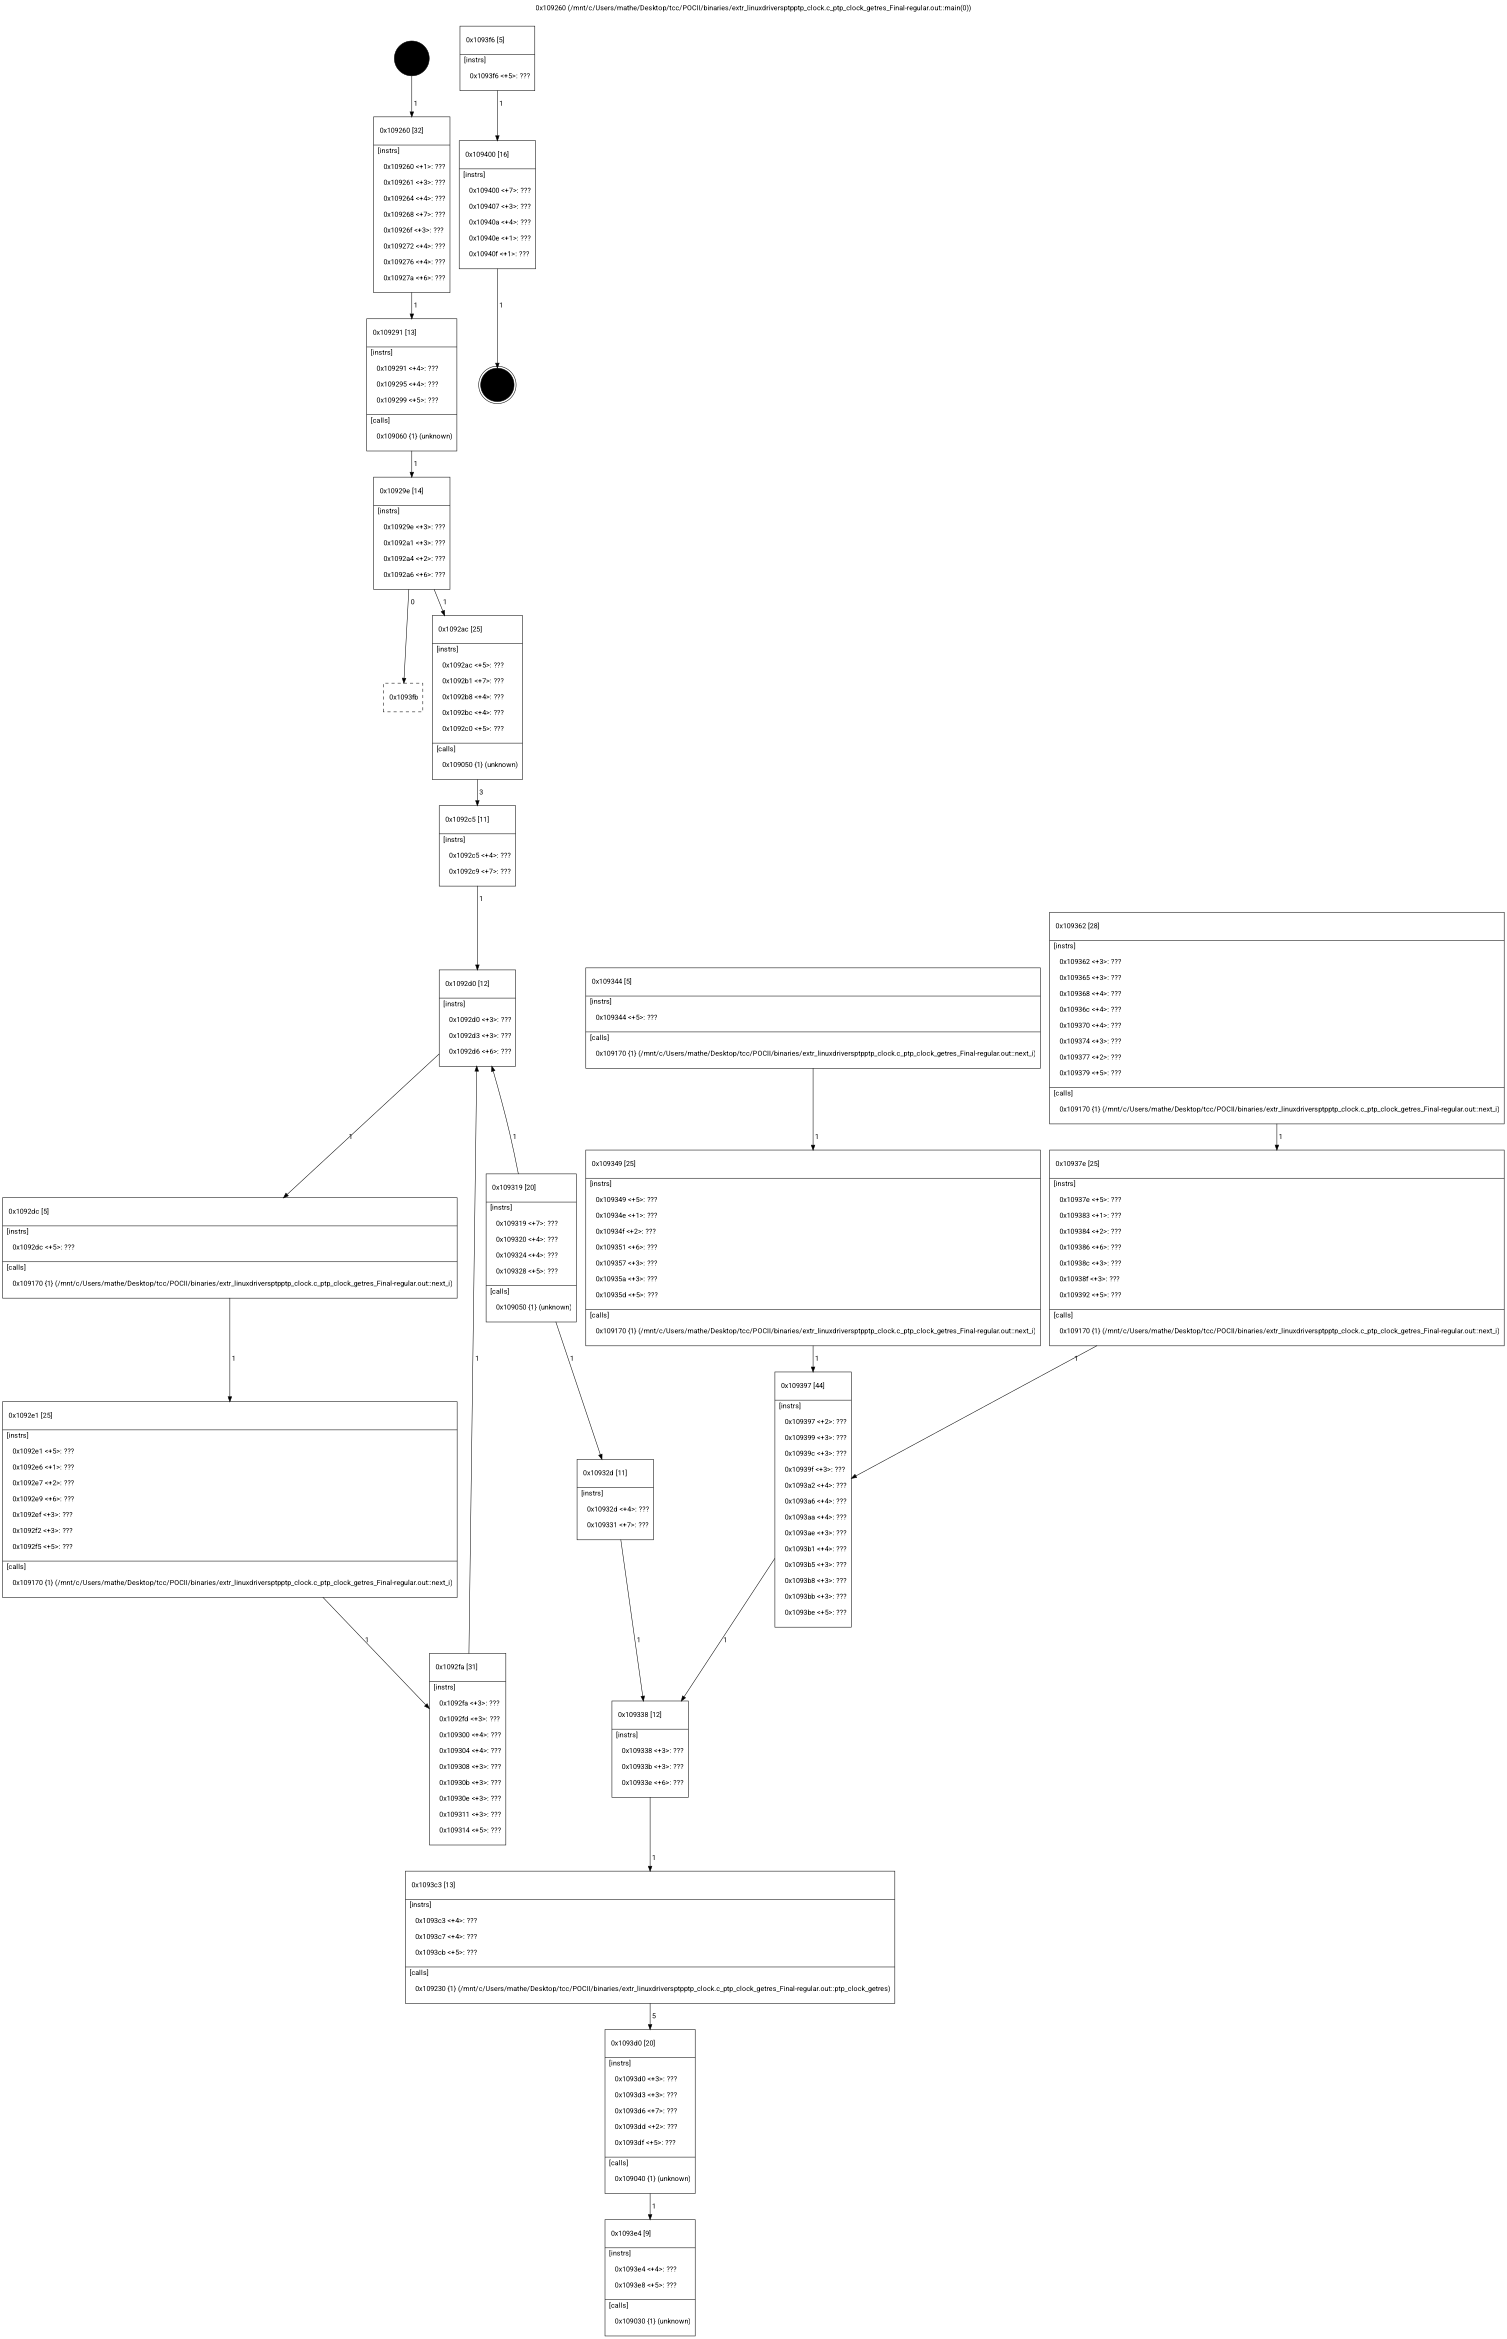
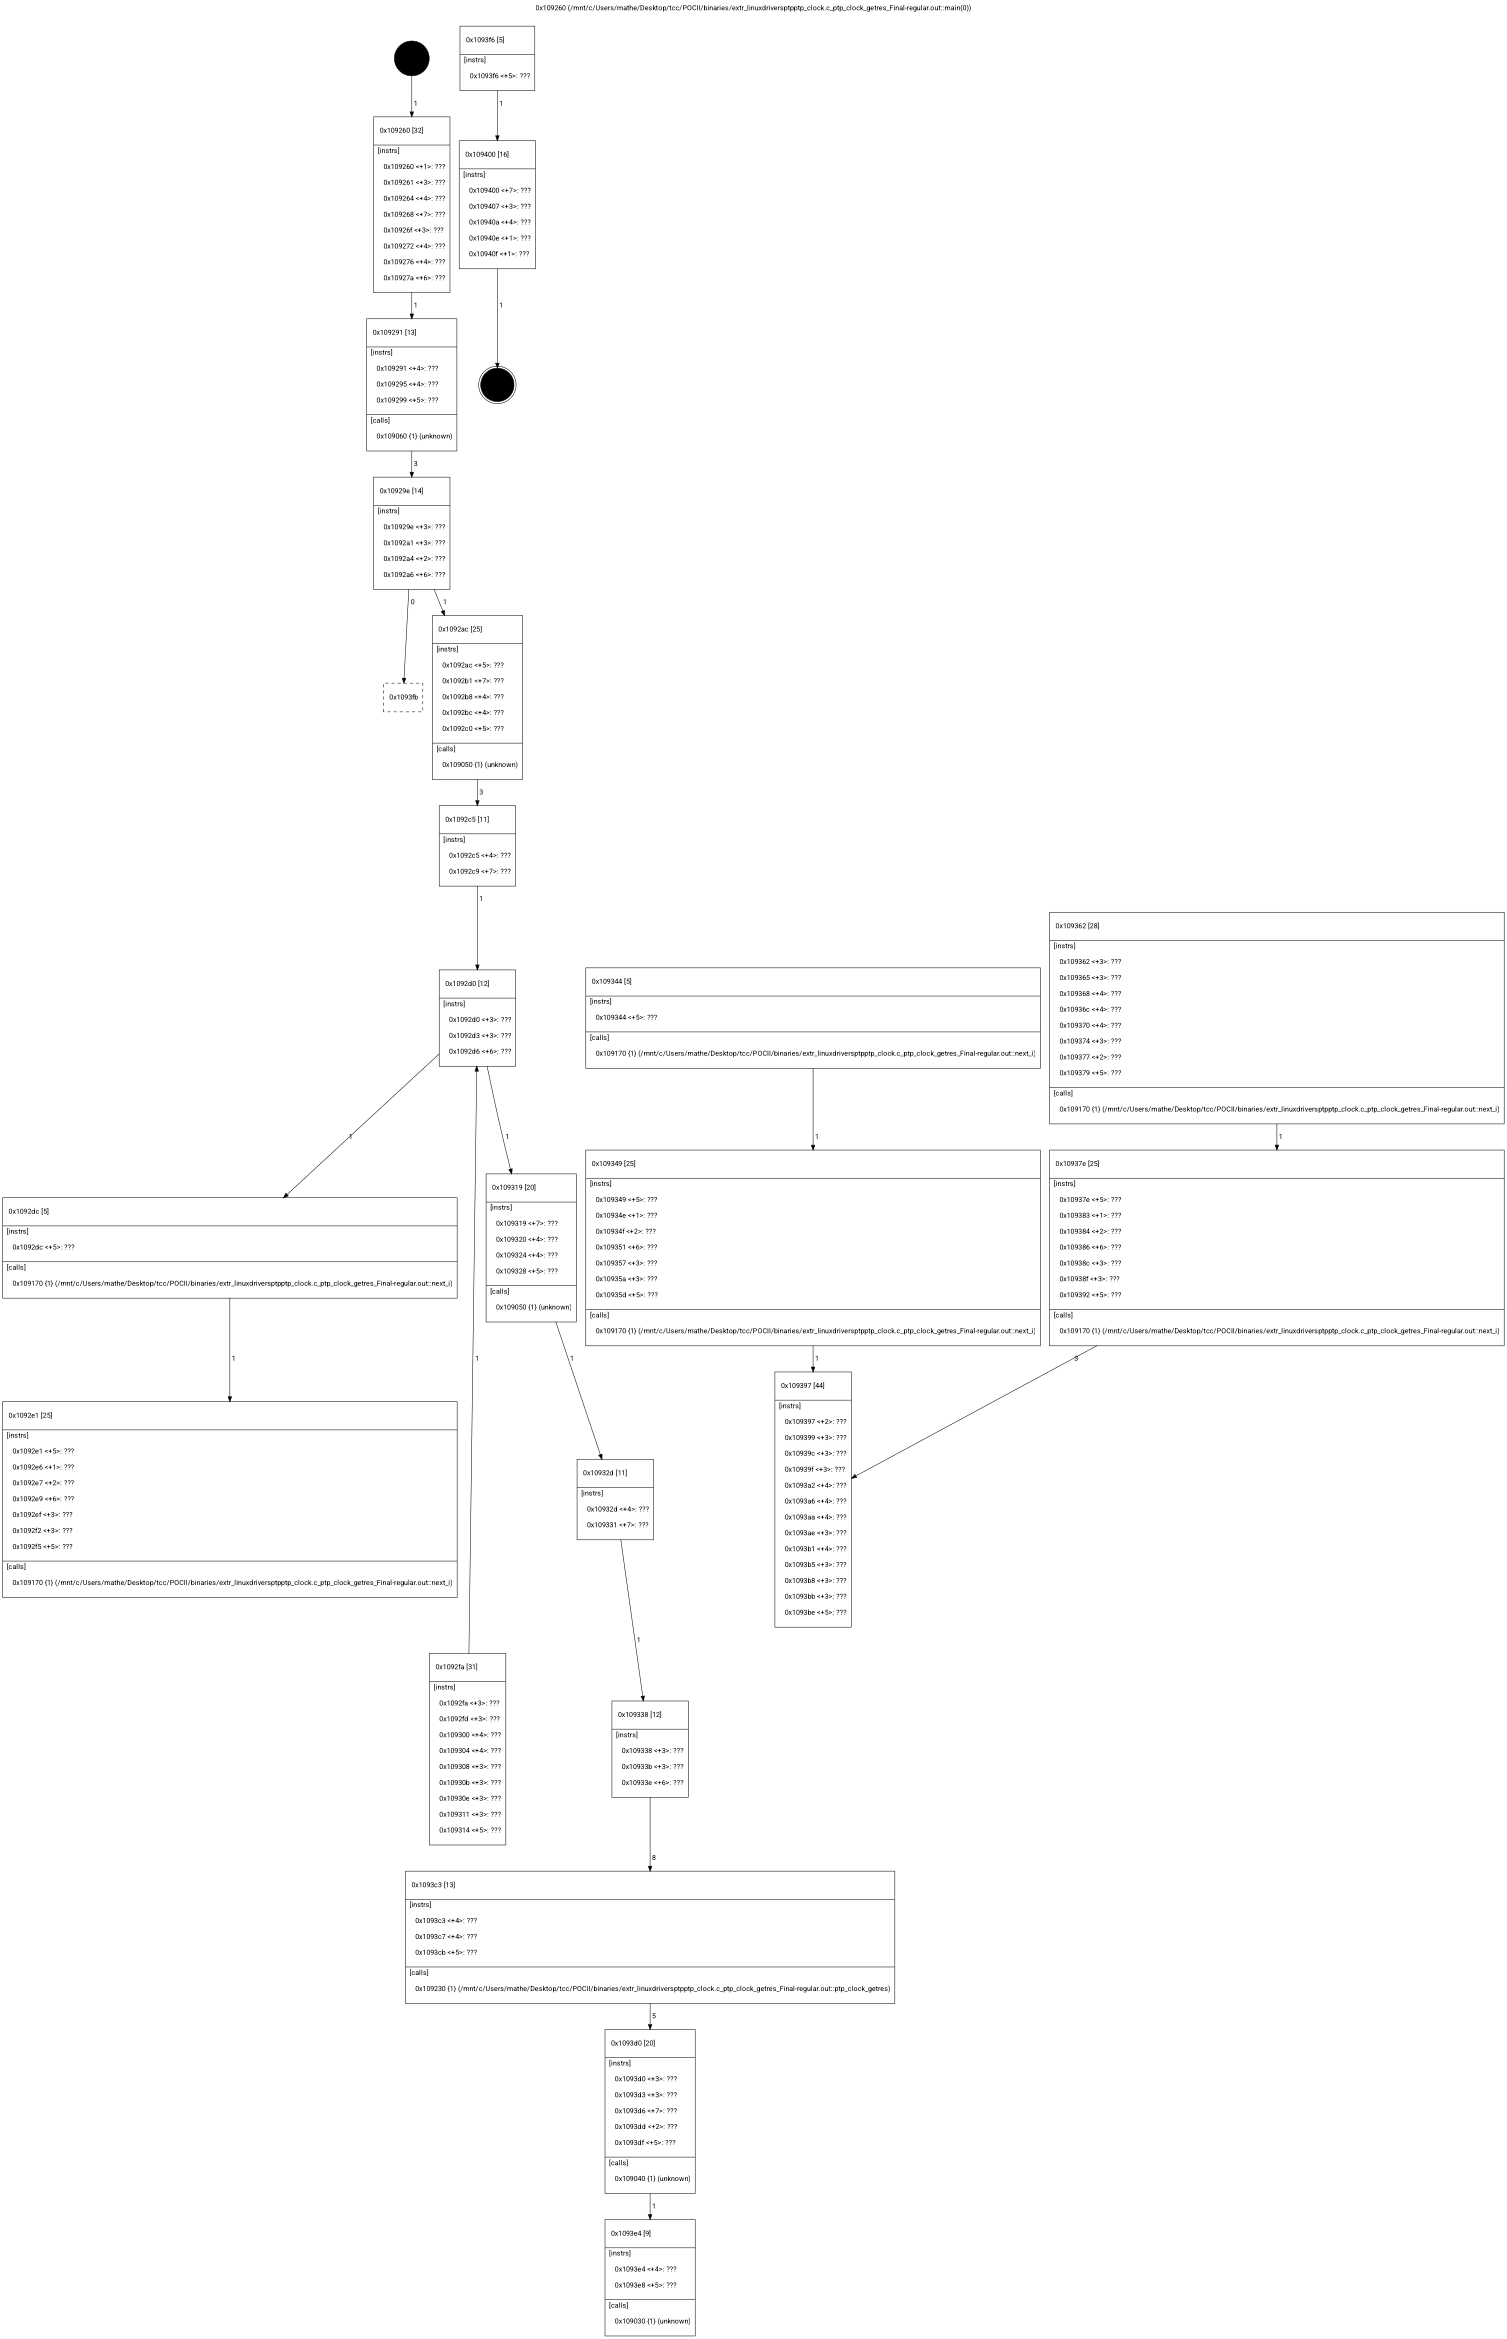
edge "0x109291 [13]" -> "0x10929e [14]": label " 1" -> " 3"
edge "0x109319 [20]" -> "0x1092d0 [12]": reversed
edge "0x10937e [25]" -> "0x109397 [44]": label " 1" -> " 3"
edge "0x109397 [44]" -> "0x109338 [12]": removed, label "1"
edge "0x1092e1 [25]" -> "0x1092fa [31]": removed, label "1"
edge "0x109338 [12]" -> "0x1093c3 [13]": label " 1" -> " 8"
